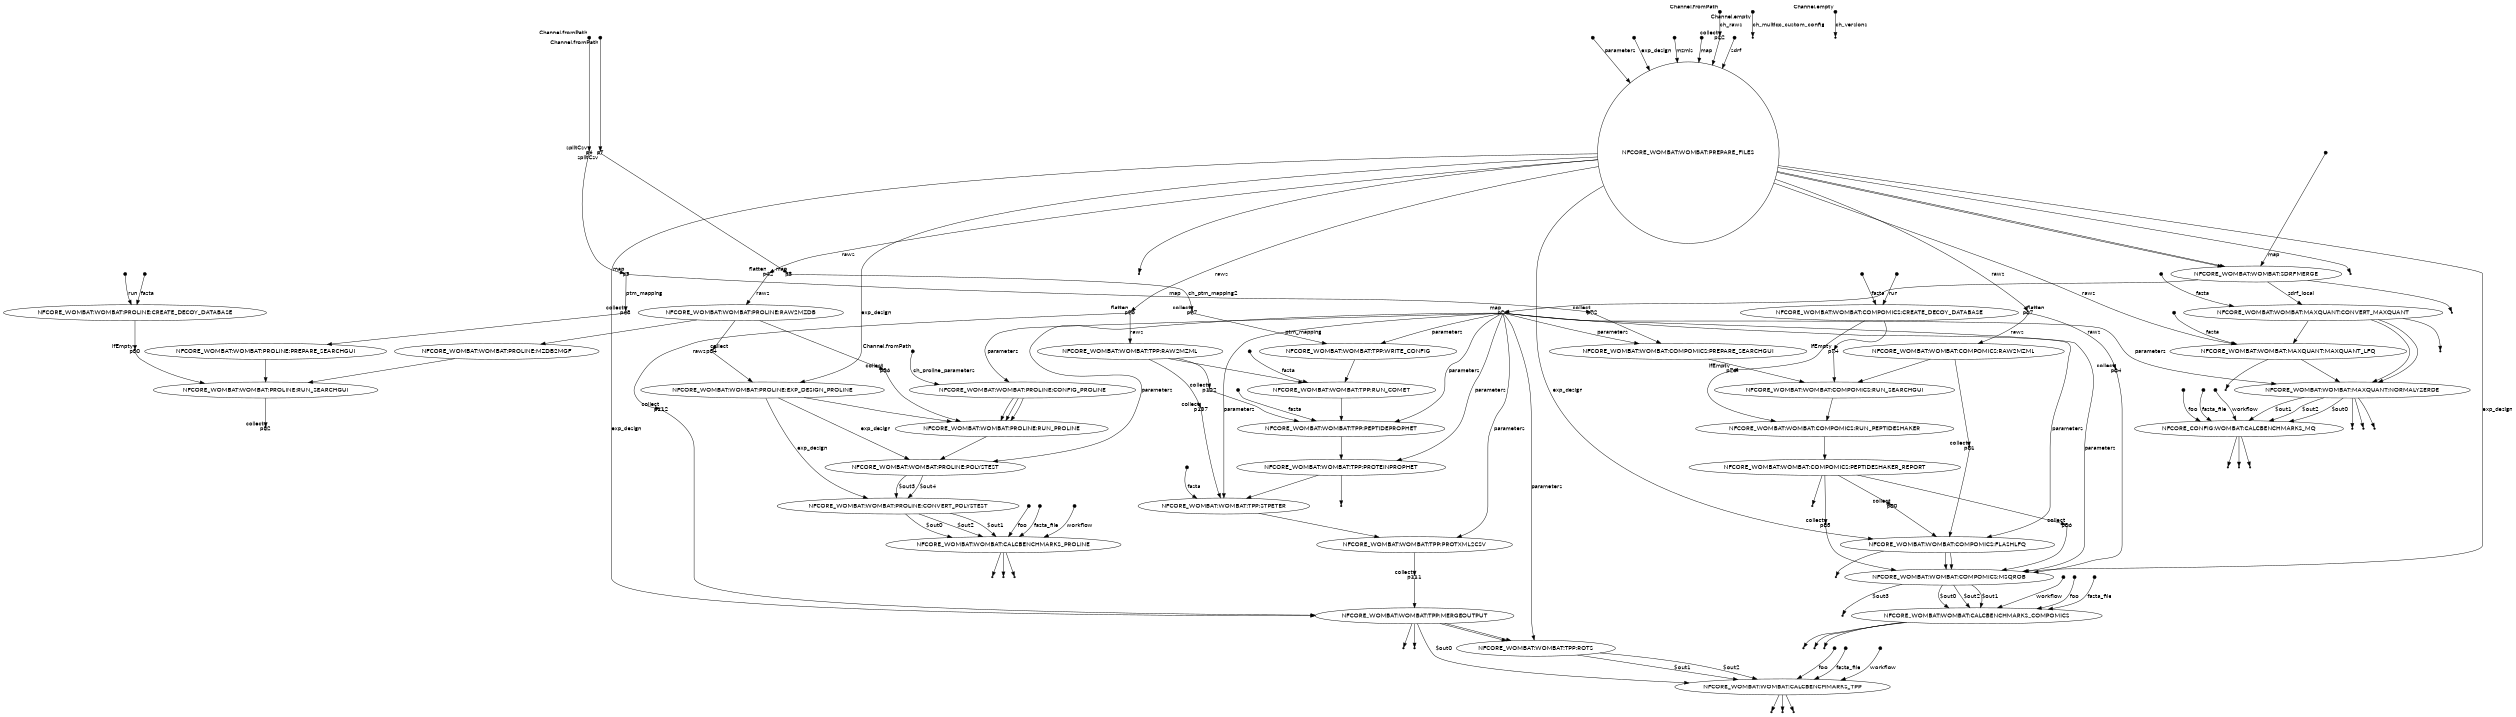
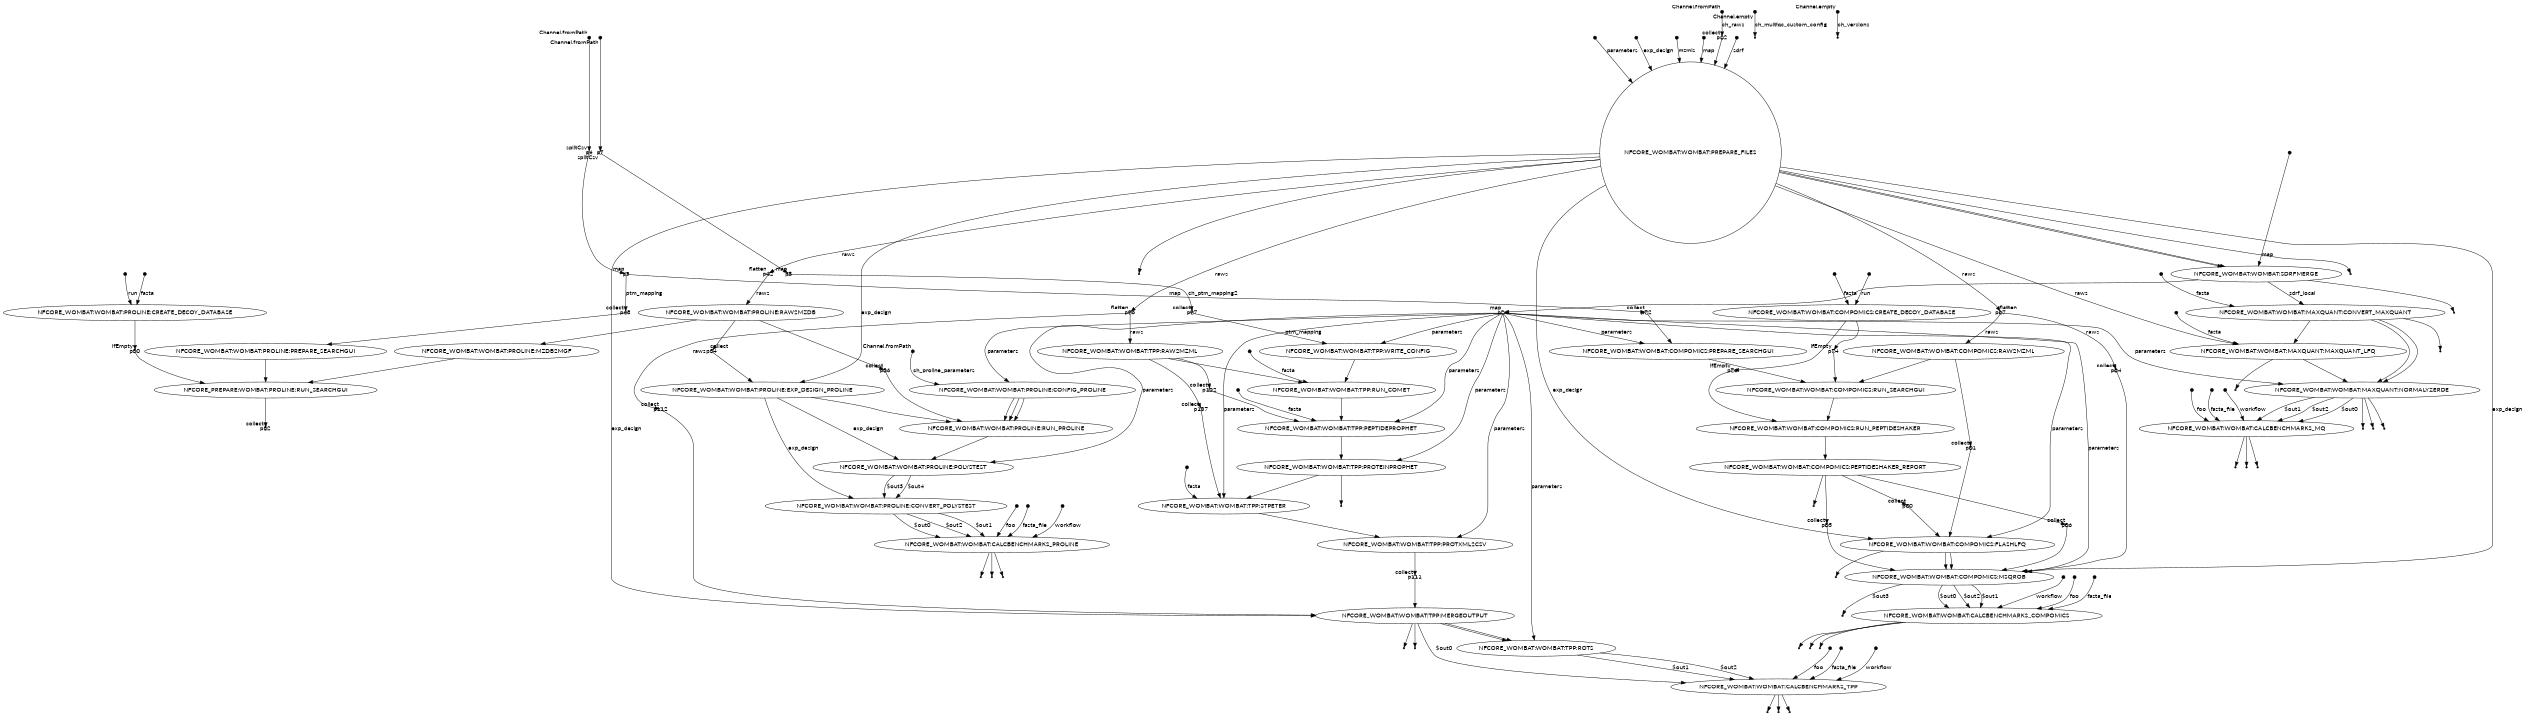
node "NFCORE_WOMBAT:WOMBAT:PROLINE:RUN_SEARCHGUI": label "NFCORE_WOMBAT:WOMBAT:PROLINE:RUN_SEARCHGUI" -> "NFCORE_PREPARE:WOMBAT:PROLINE:RUN_SEARCHGUI"
node "NFCORE_CONFIG:WOMBAT:CALCBENCHMARKS_MQ": label "NFCORE_CONFIG:WOMBAT:CALCBENCHMARKS_MQ" -> "NFCORE_WOMBAT:WOMBAT:CALCBENCHMARKS_MQ"
